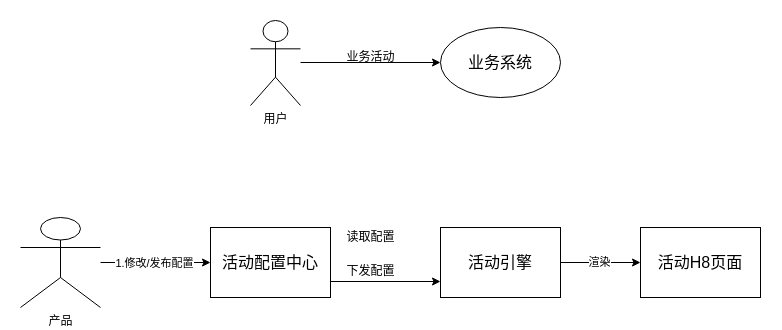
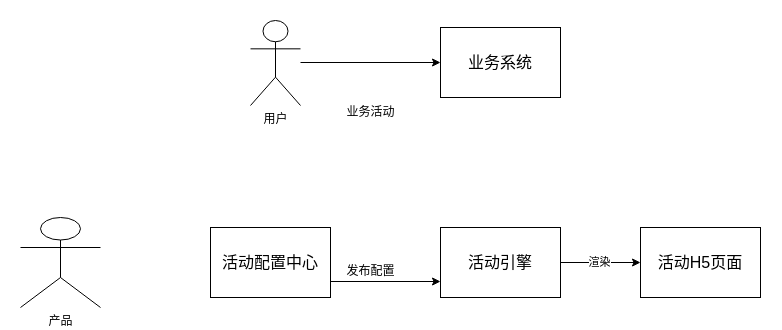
node "业务活动": moved (371, 58) -> (371, 113)
node "业务系统": shape ellipse -> rectangle
node "读取配置": removed
node "活动H8页面": label "活动H8页面" -> "活动H5页面"
edge "产品" -> "活动配置中心": removed, label "1.修改/发布配置"
node "下发配置": label "下发配置" -> "发布配置"
